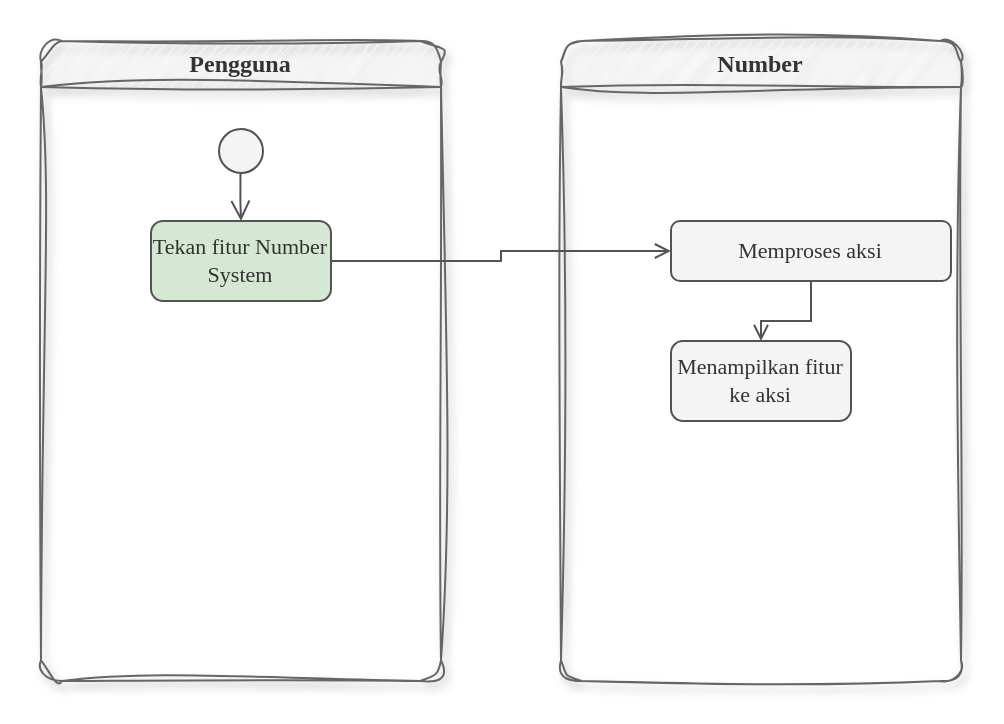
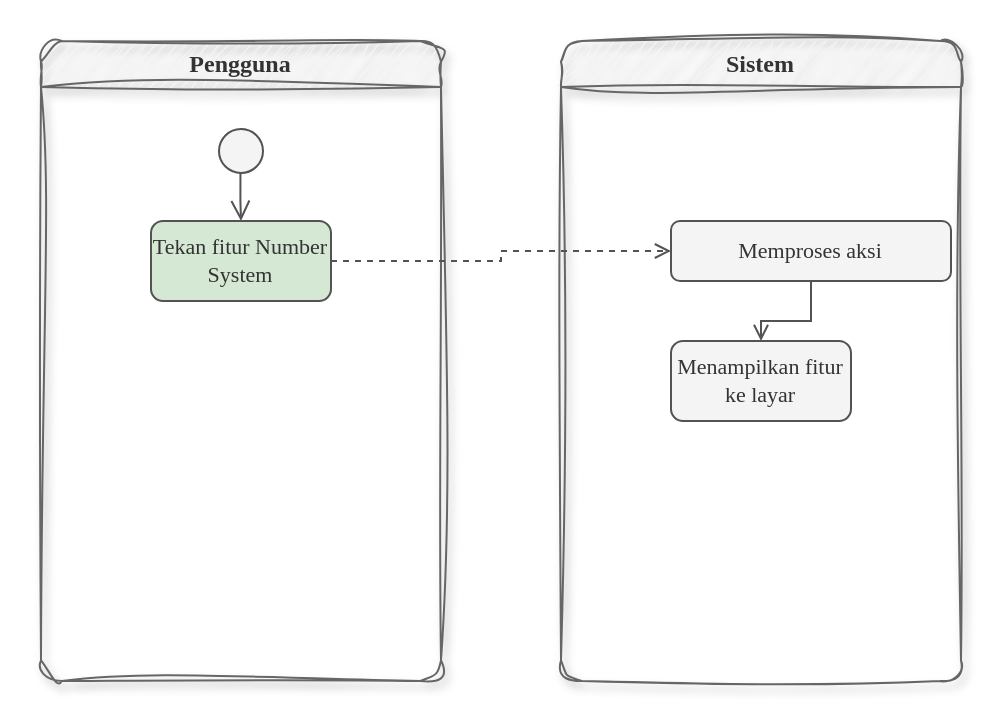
node "Number": label "Number" -> "Sistem"
edge "Tekan fitur Number System" -> "Memproses aksi": style solid -> dashed
node "Menampilkan fitur ke aksi": label "Menampilkan fitur ke aksi" -> "Menampilkan fitur ke layar"
